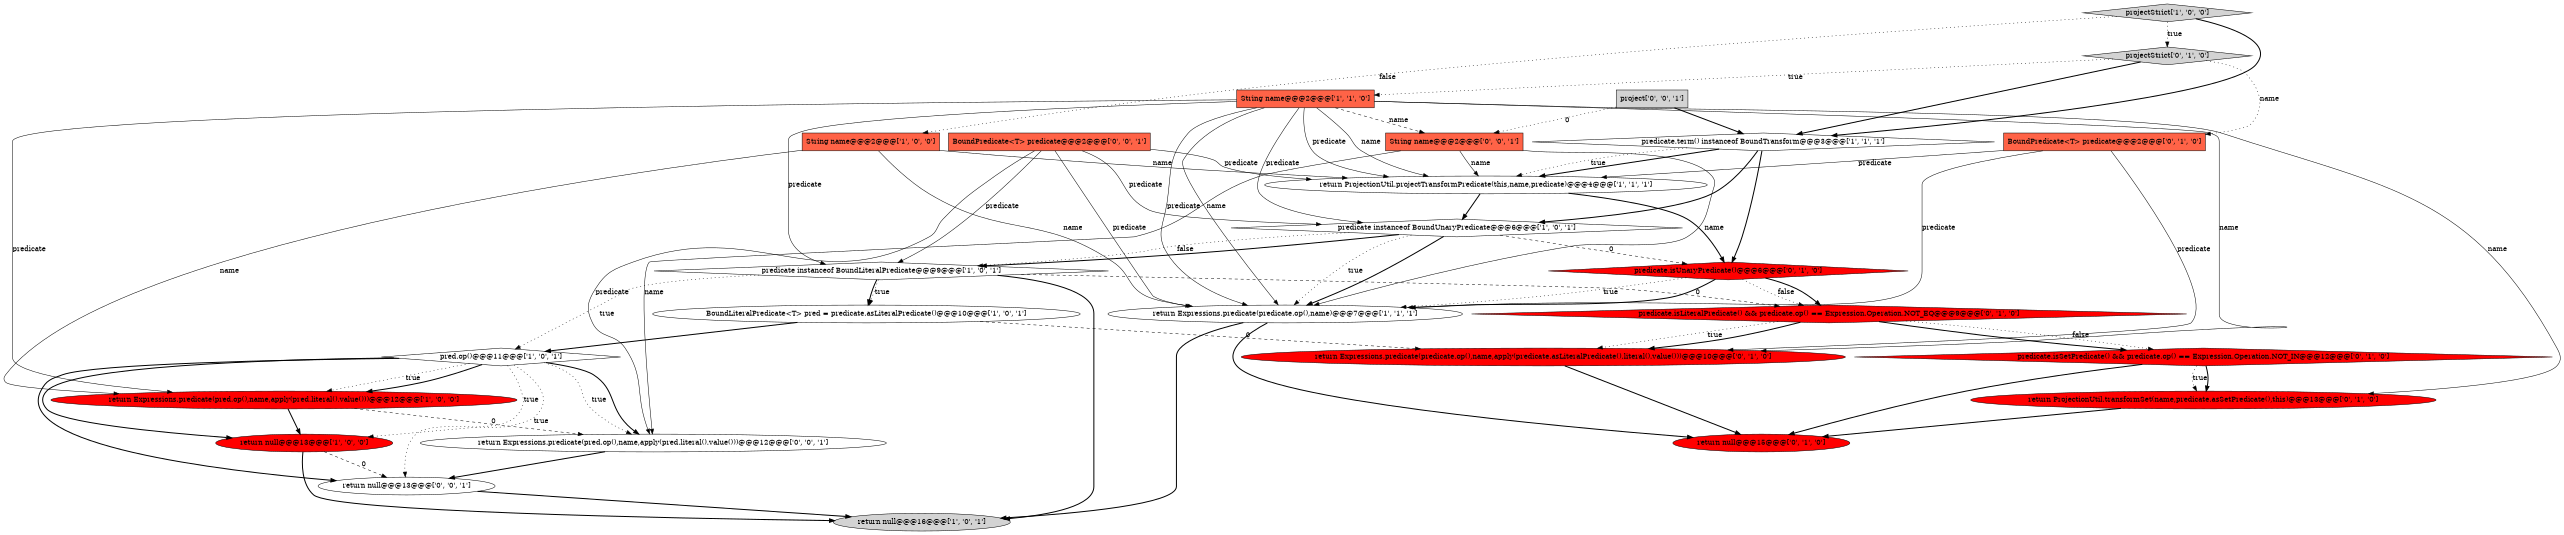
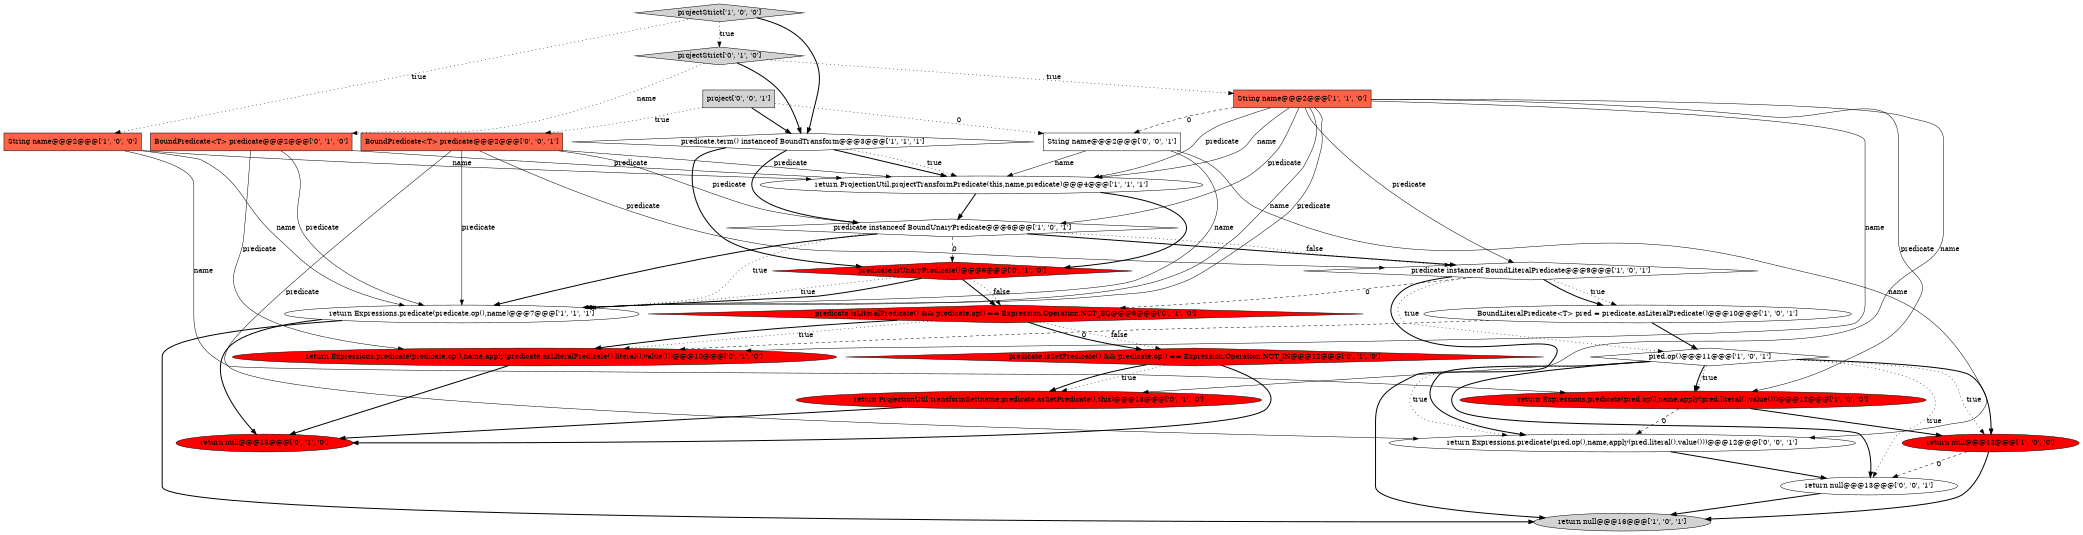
edge "projectStrict['1', '0', '0']" -> "String name@@@2@@@['1', '0', '0']": label "false" -> "true"
edge "String name@@@2@@@['1', '1', '0']" -> "String name@@@2@@@['0', '0', '1']": label "name" -> "0"
edge "project['0', '0', '1']" -> "BoundPredicate<T> predicate@@@2@@@['0', '0', '1']": added, label "true"
node "String name@@@2@@@['0', '0', '1']": fillcolor tomato -> white
